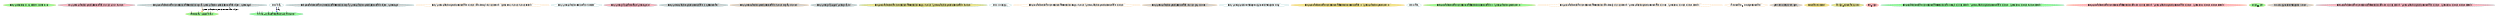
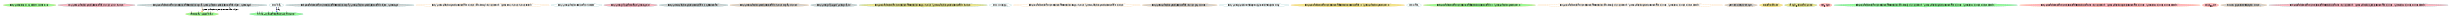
node "var enumerator = source.GetEnumerator()": removed
node "enumerator.MoveNext()": label "enumerator.MoveNext()" -> "enumerator.Pairwise()"
node "source == null": fillcolor palegreen -> lightpink
